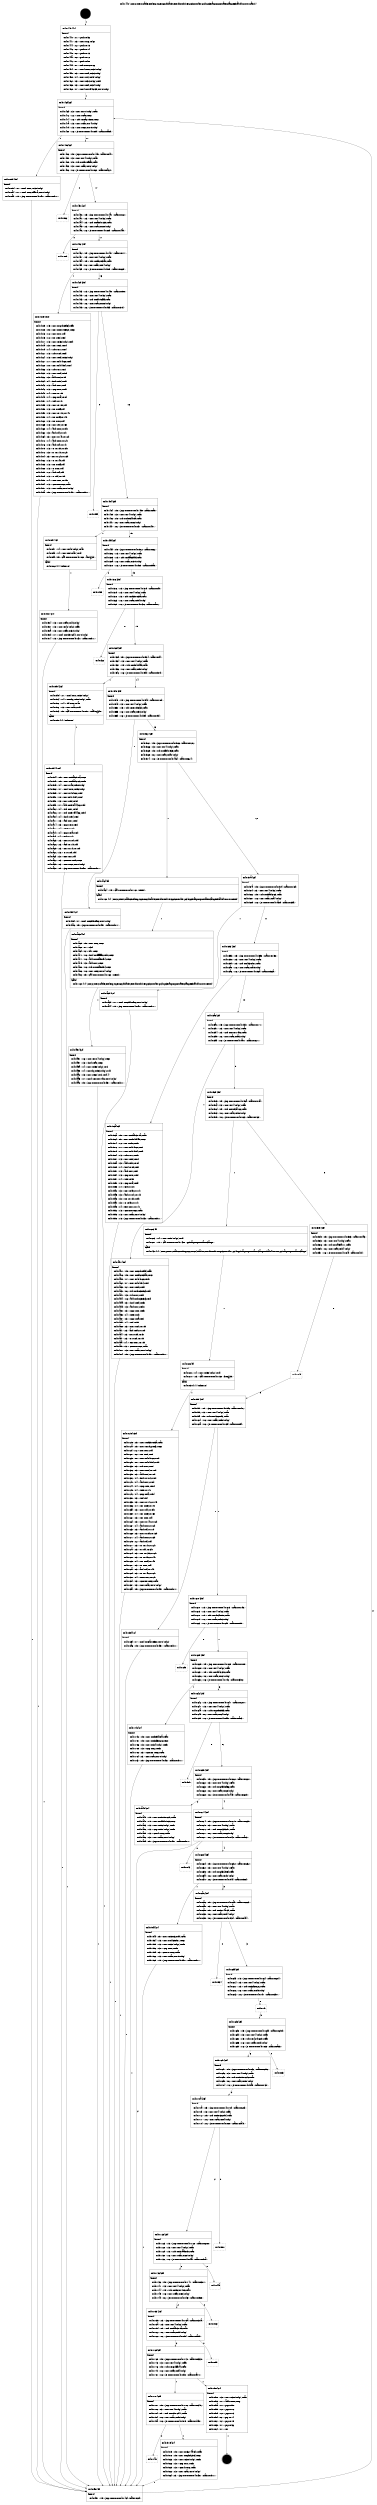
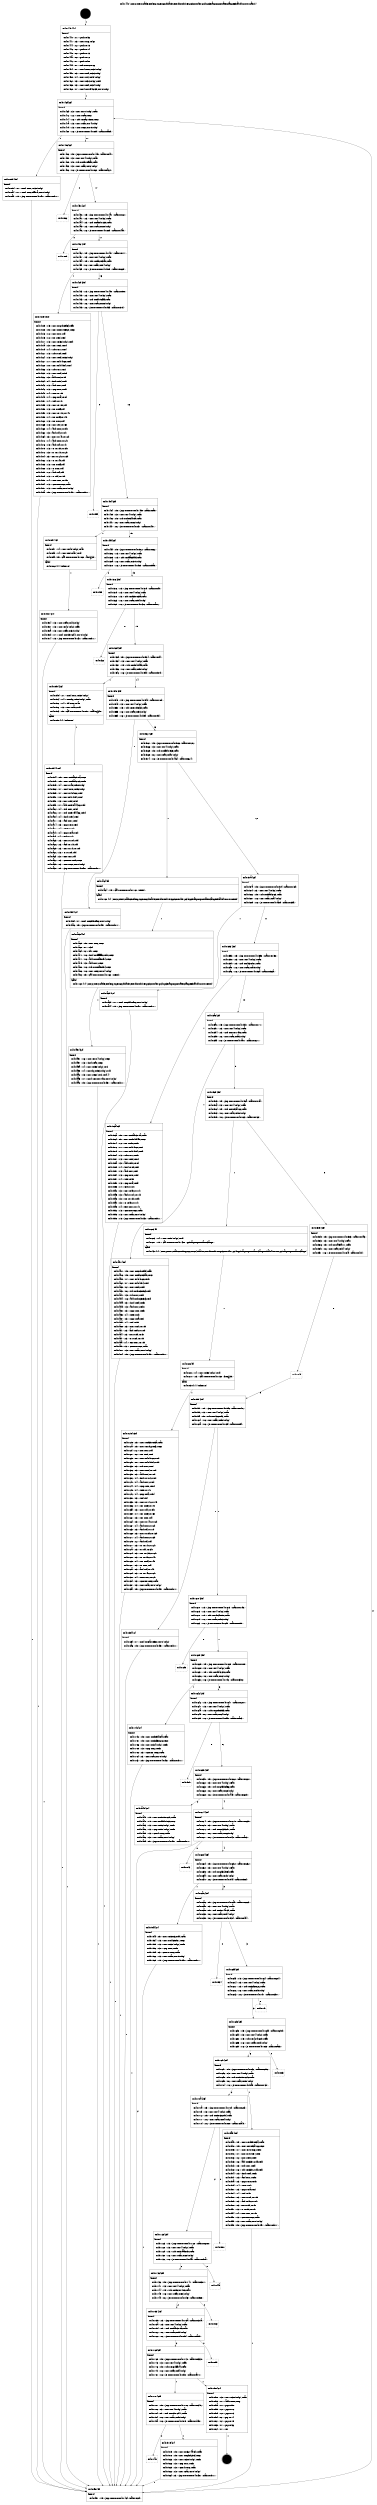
edge "0x4017f7" -> "0x4016d8 [25]": now "0x4016bf [25]" -> "0x4016d8 [25]"
node "0x401bab [88]": added
